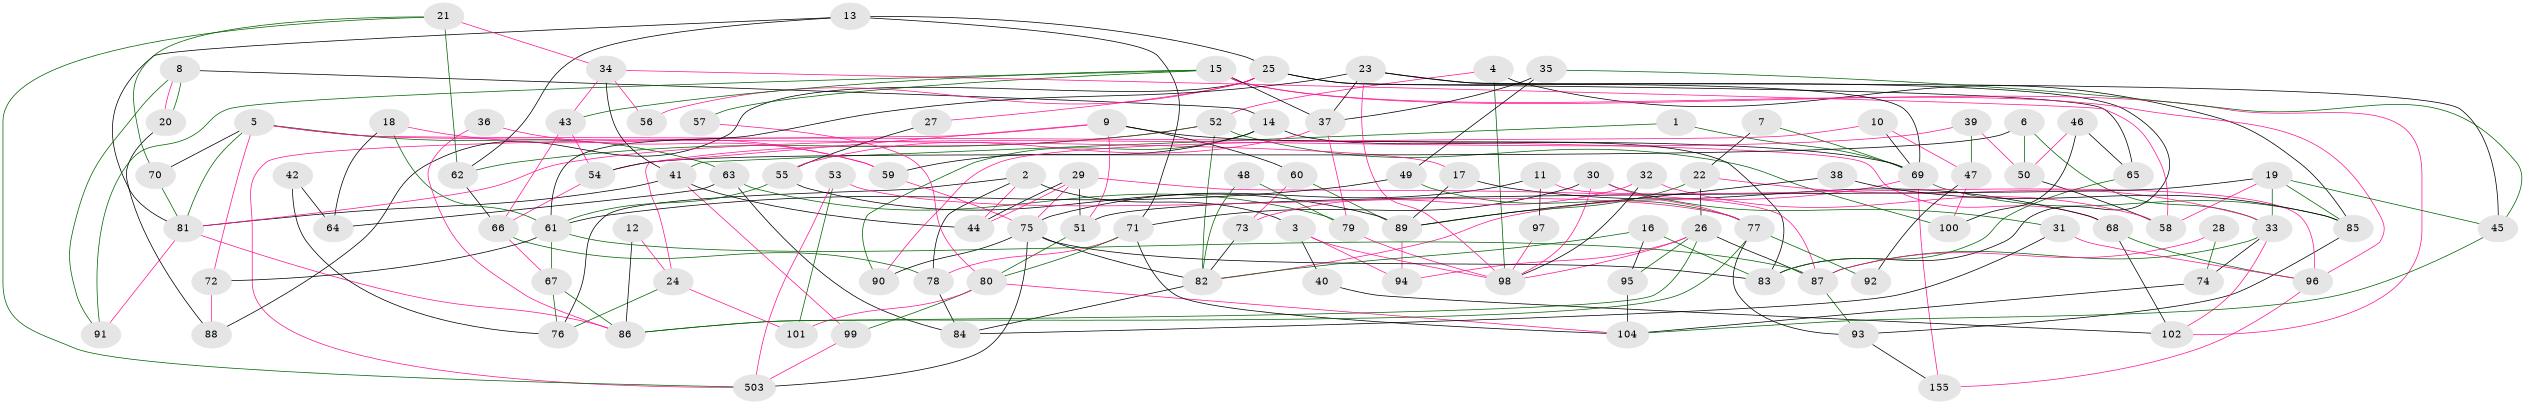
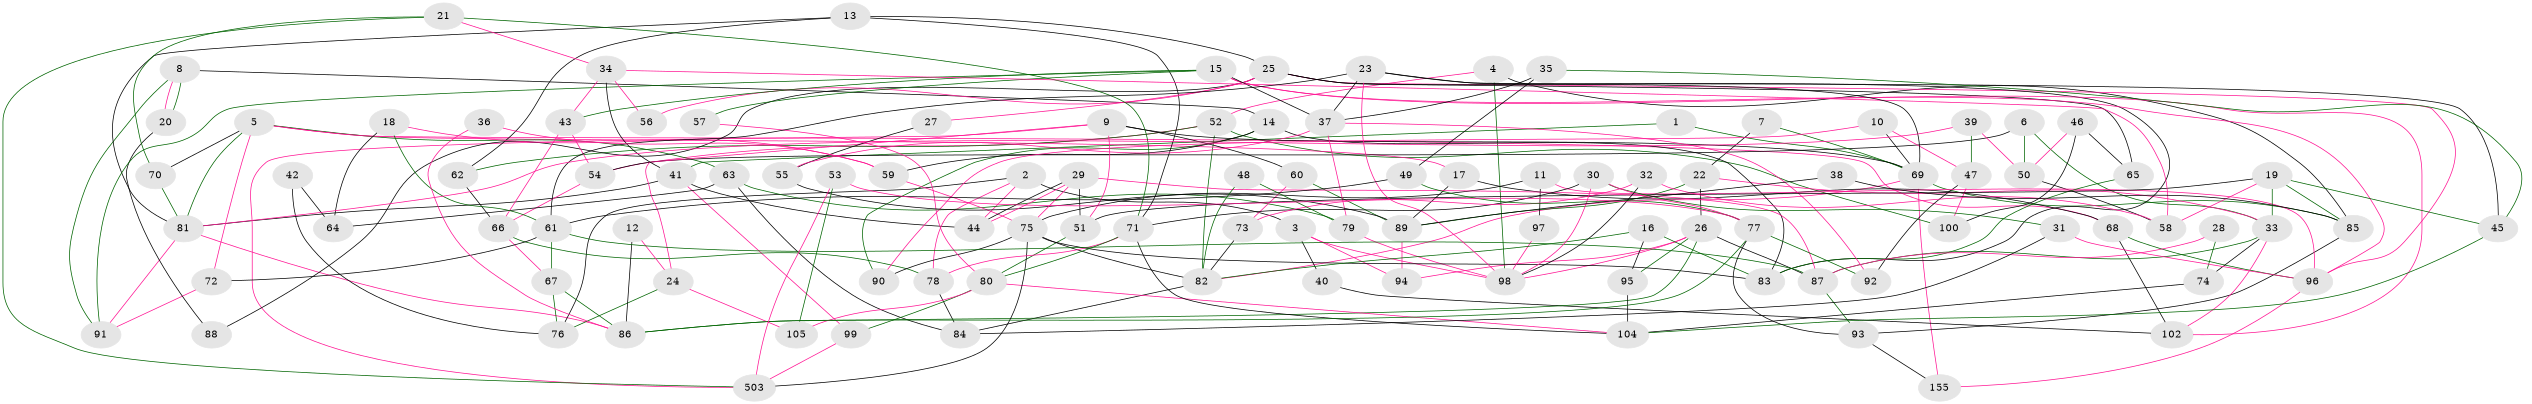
edge "25" -- "96": added
edge "21" -- "62": now "21" -- "71"
edge "37" -- "92": added
edge "55" -- "61": removed
edge "2" -- "78": color black -> deeppink
edge "72" -- "88": now "72" -- "91"
node "101": label "101" -> "105"
